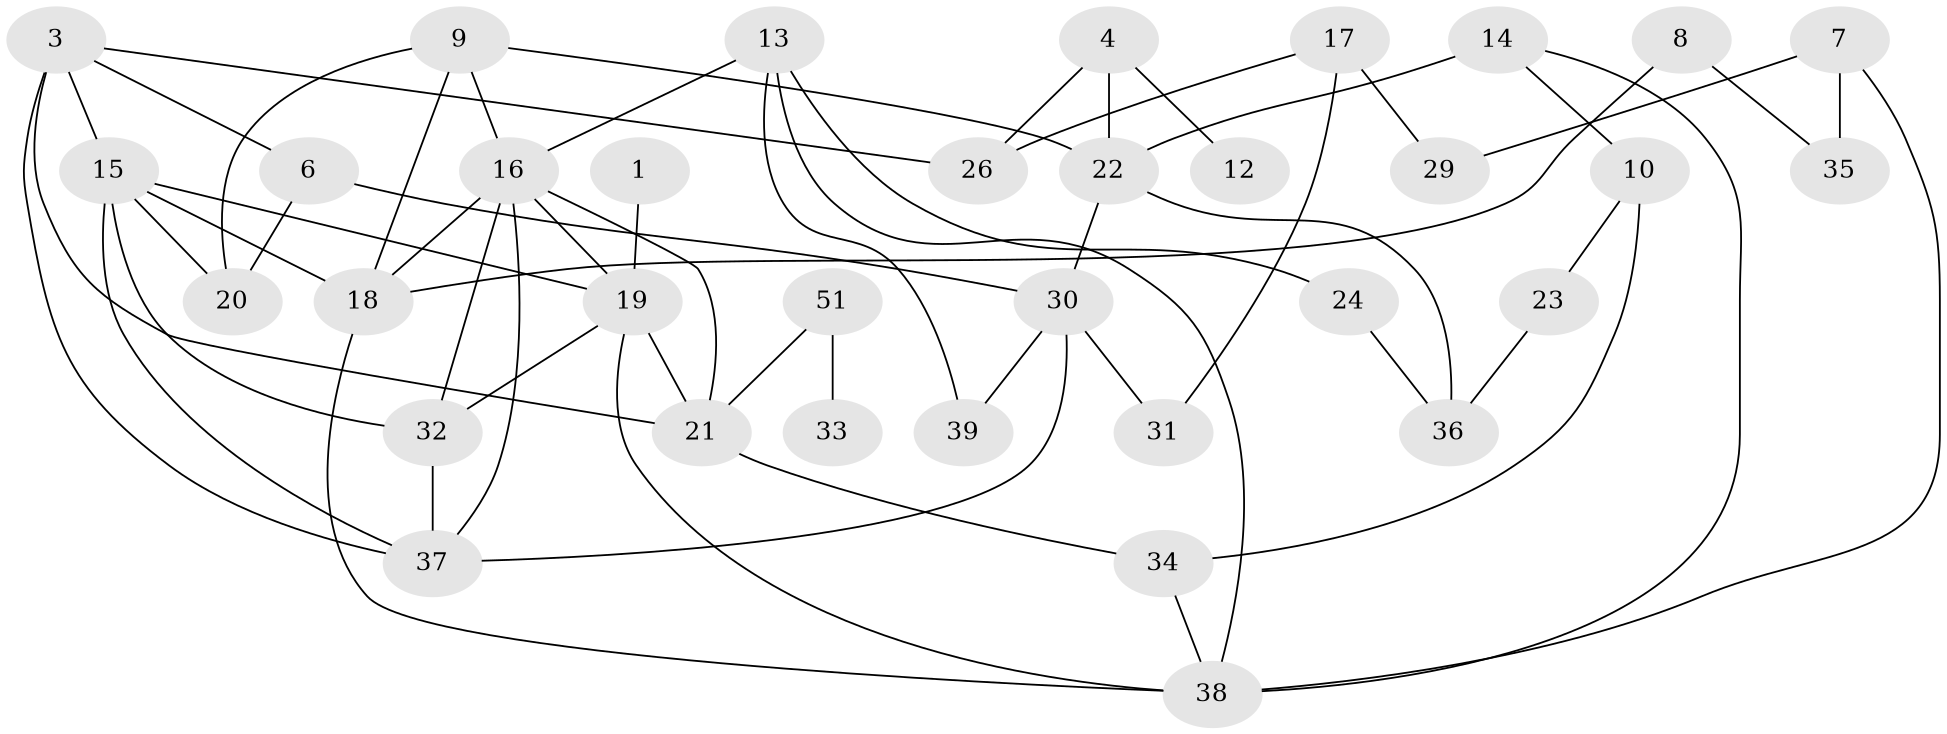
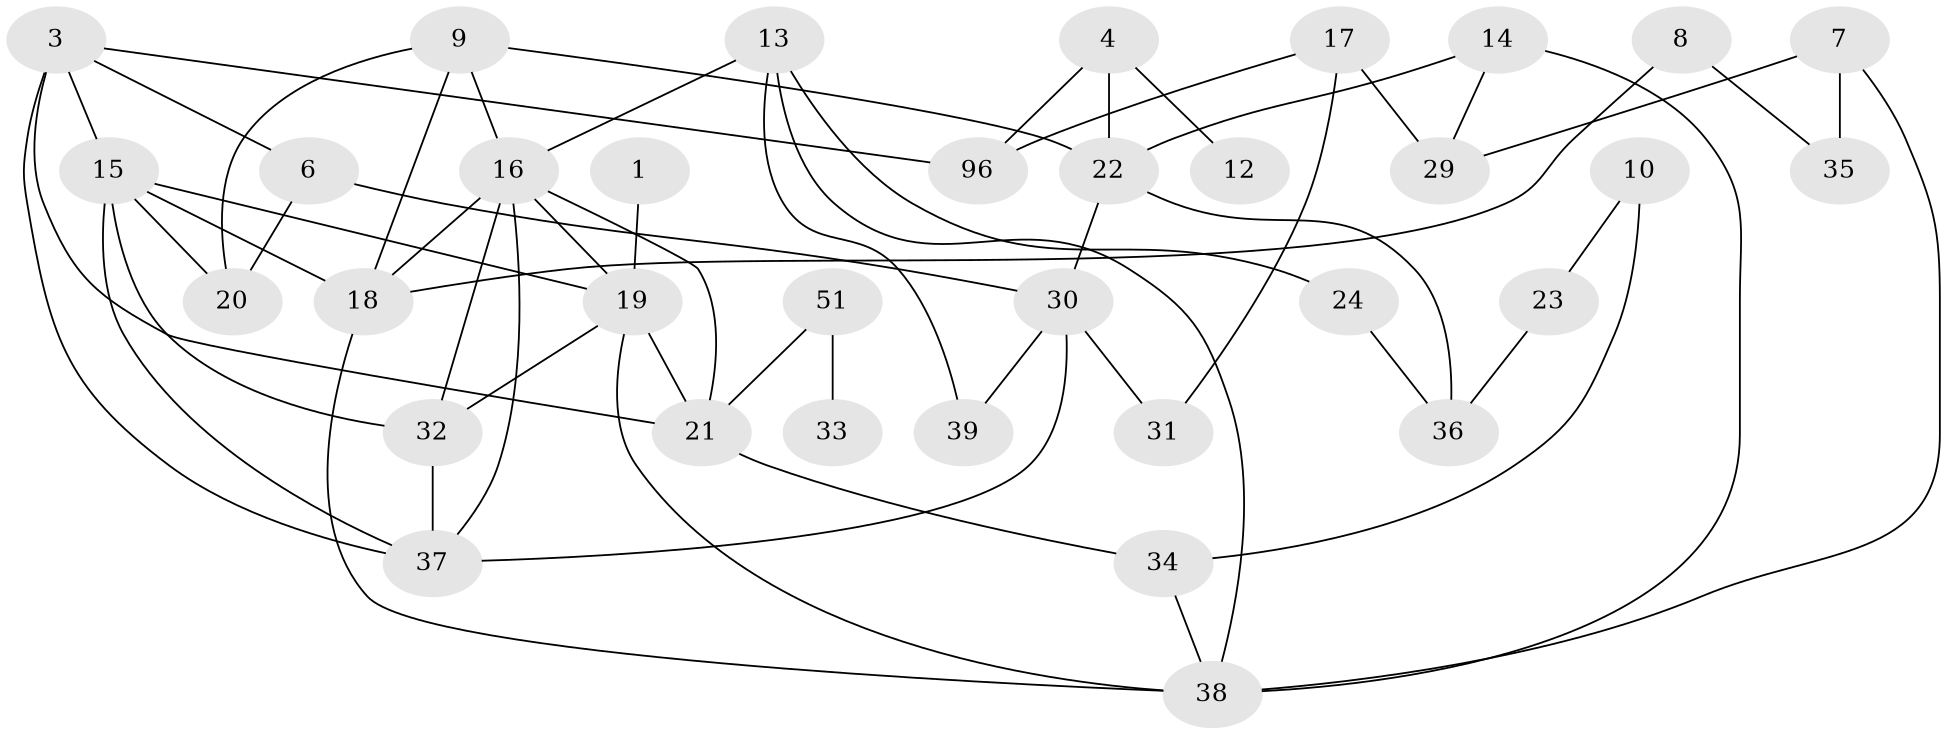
edge "14" -- "10": now "14" -- "29"
node "26": label "26" -> "96"
